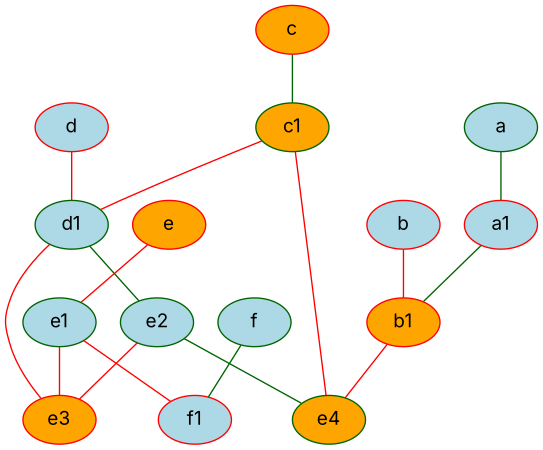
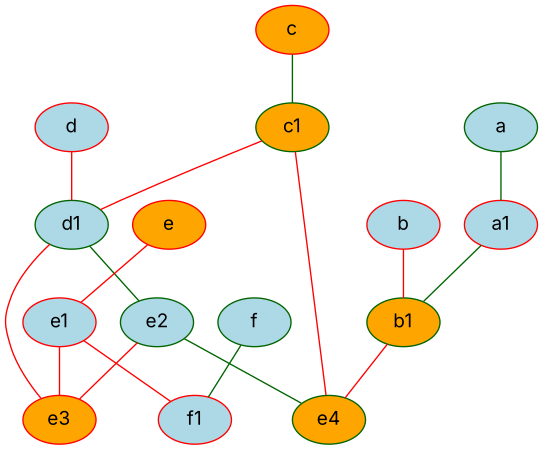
node "e1": color darkgreen -> red
node "b1": color red -> darkgreen
